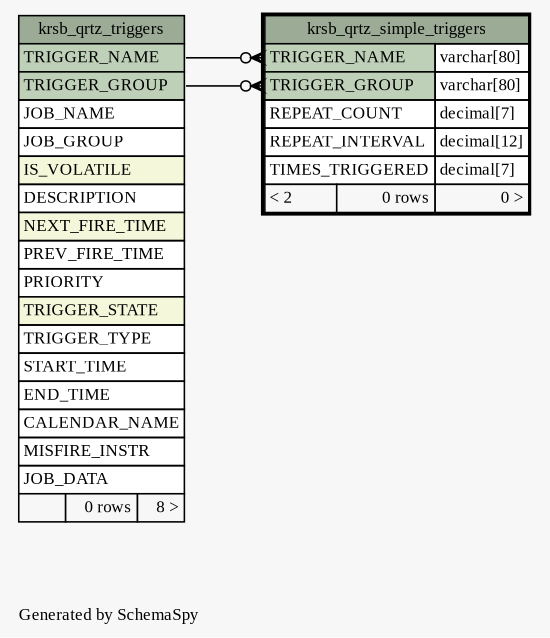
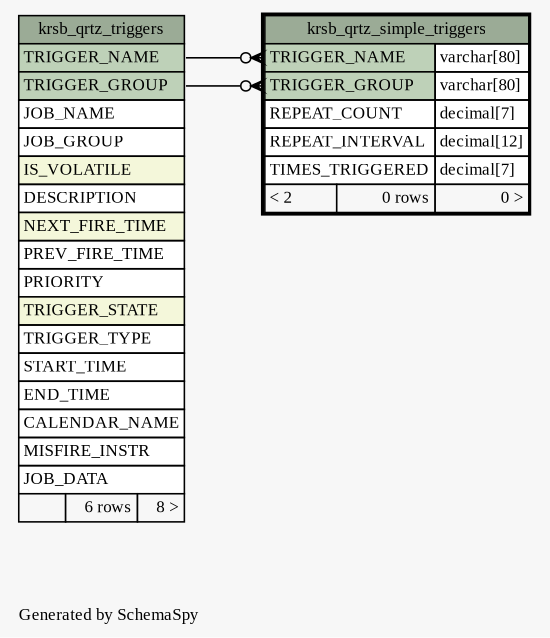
node "krsb_qrtz_triggers": text "0 rows" -> "6 rows"
